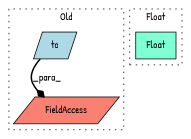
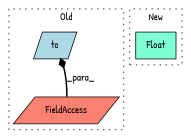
cluster "Float": label "Float" -> "New"
edge "to" -> "FieldAccess": reversed
